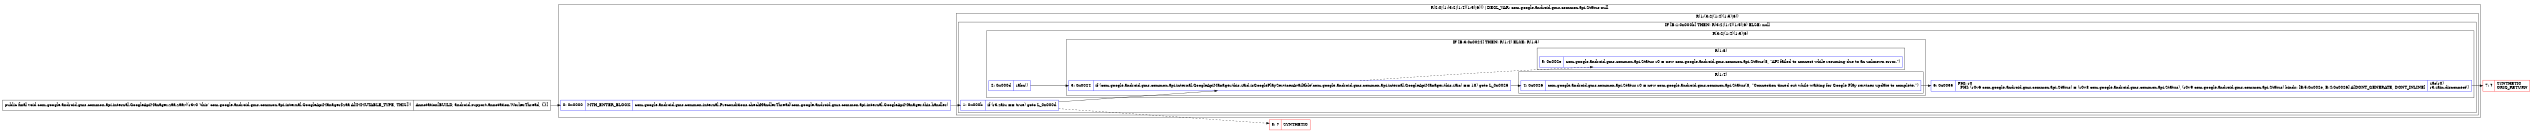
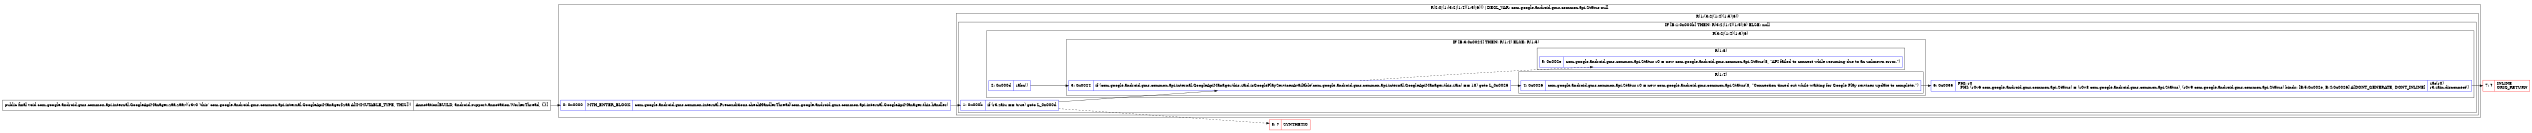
node "7: ?": text "SYNTHETIC" -> "INLINE"
